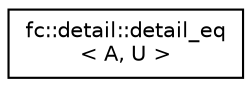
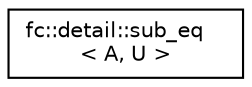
node "fc::detail::detail_eq < A, U >": label "fc::detail::detail_eq < A, U >" -> "fc::detail::sub_eq < A, U >"
